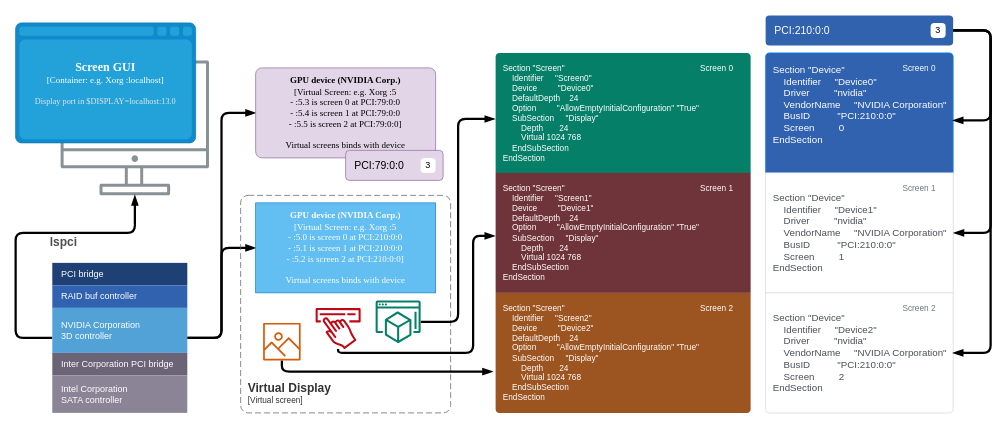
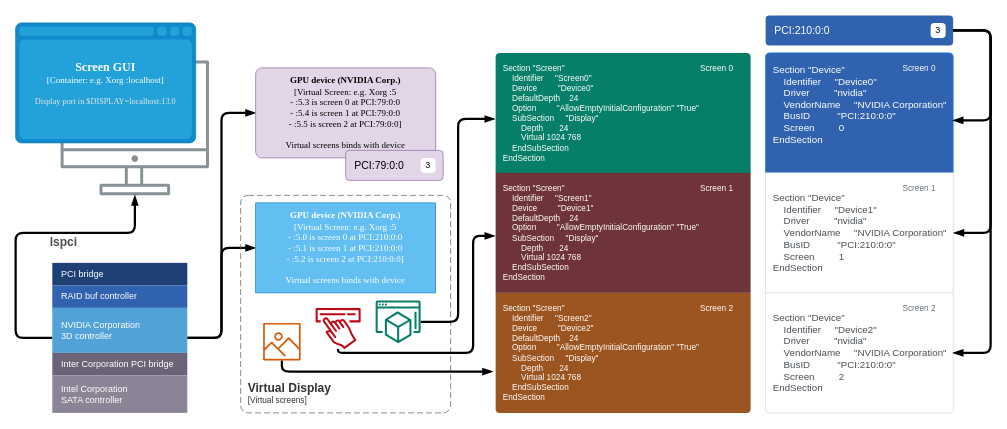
node "Virtual Display [Virtual screen]": label "Virtual Display [Virtual screen]" -> "Virtual Display [Virtual screens]"
